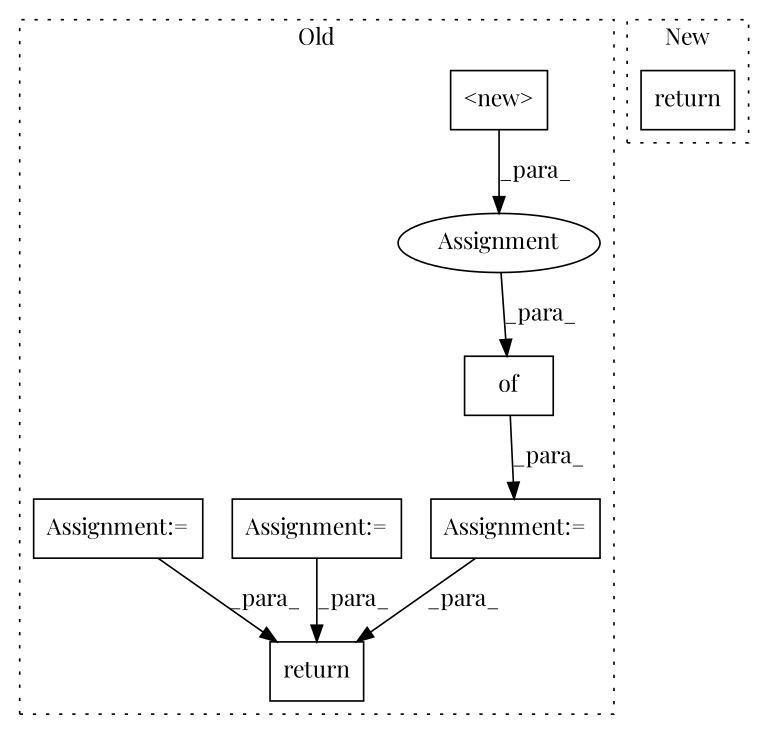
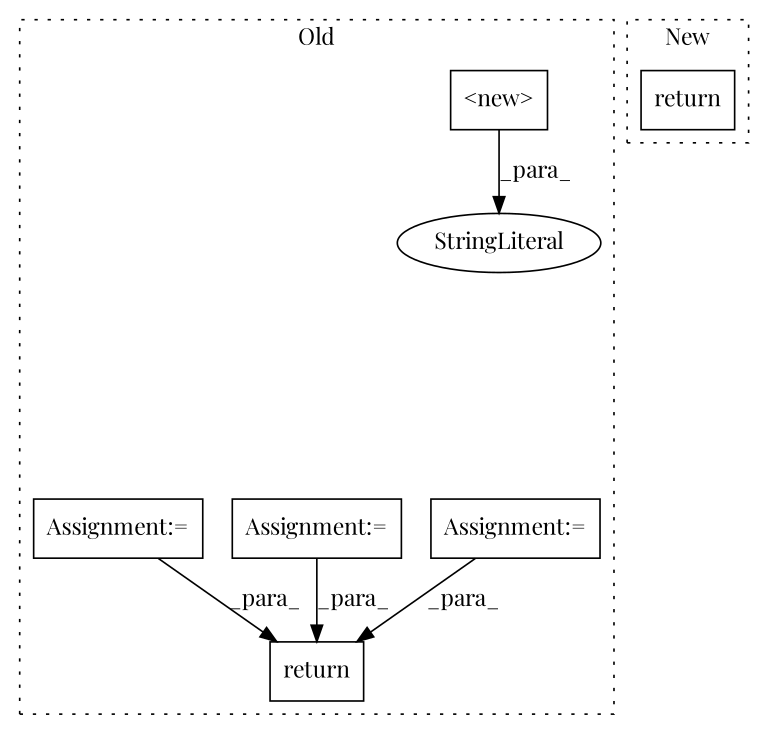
node "Assignment": label "Assignment" -> "StringLiteral"
node "of": removed
